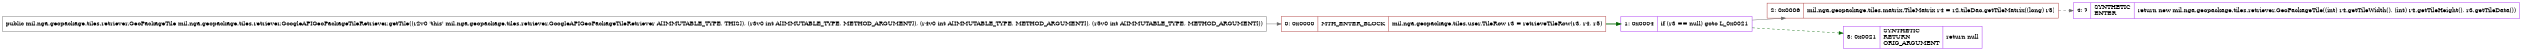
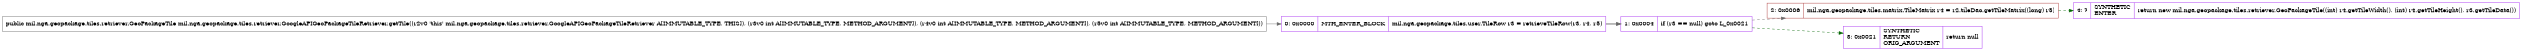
edge "2: 0x0006" -> "4: ?": color gray40 -> darkgreen
edge "1: 0x0004" -> "2: 0x0006": style solid -> dashed
node "0: 0x0000": color brown -> purple
edge "0: 0x0000" -> "1: 0x0004": color darkgreen -> gray40
